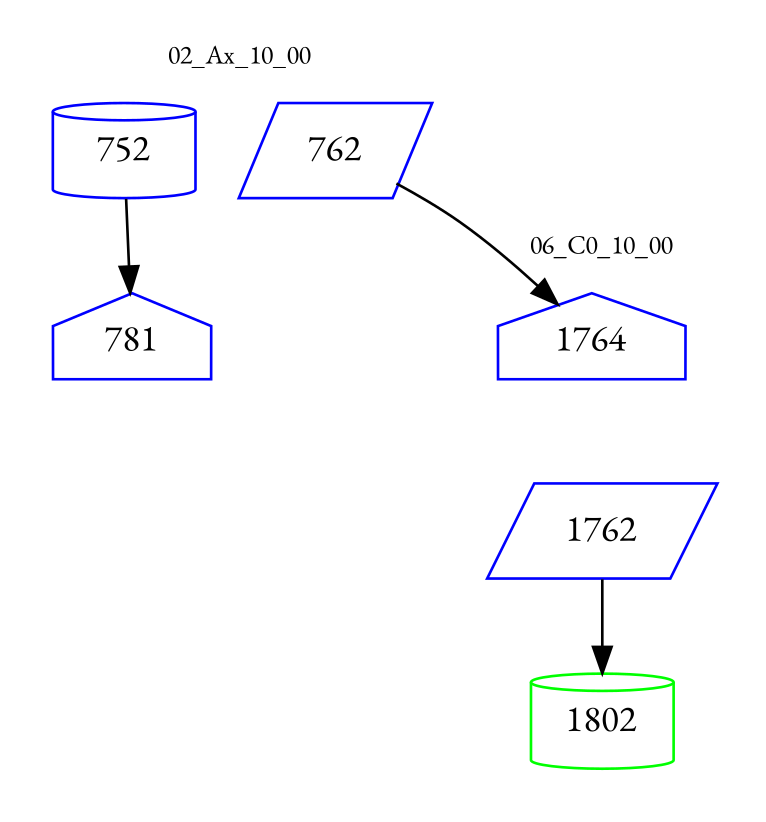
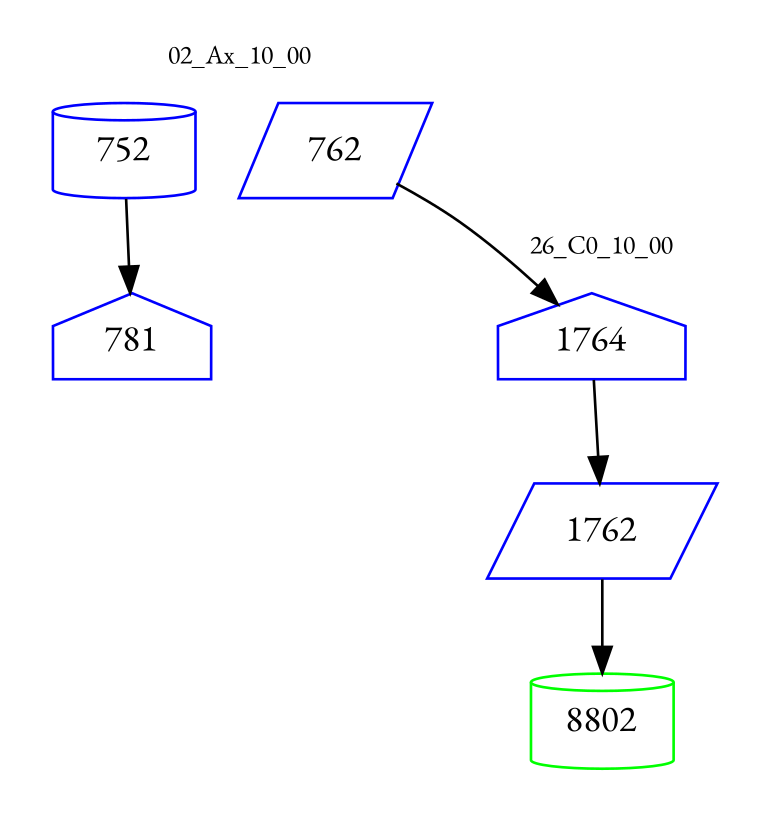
cluster "06_C0_10_00": label "06_C0_10_00" -> "26_C0_10_00"
edge "1764" -> "1762": added
node "1802": label "1802" -> "8802"
